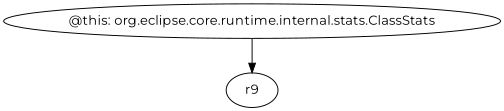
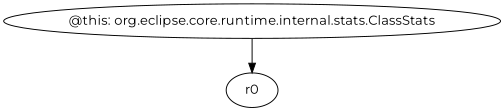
node "r9": label "r9" -> "r0"
